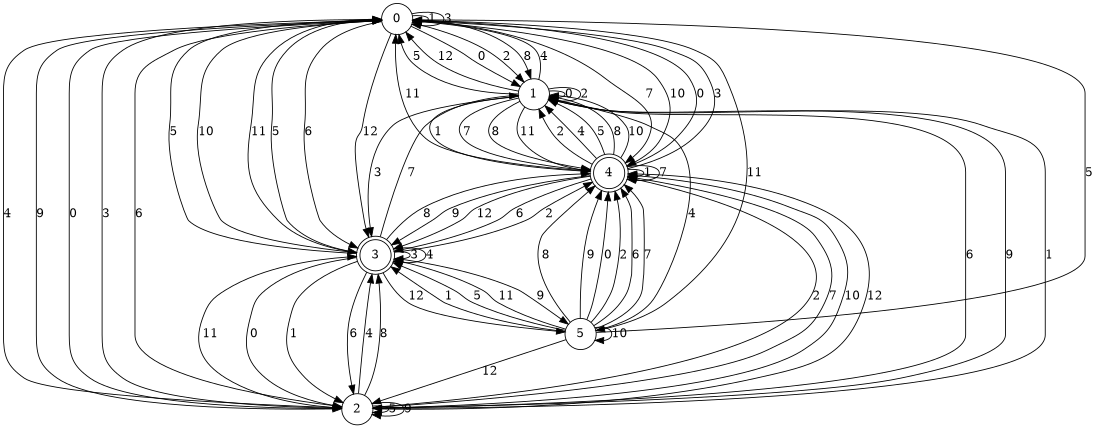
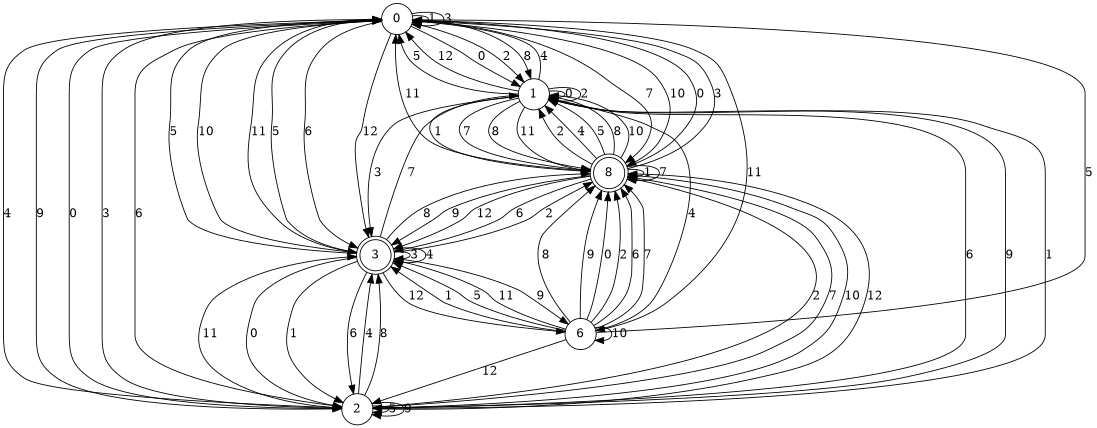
node "4": label "4" -> "8"
node "5": label "5" -> "6"
